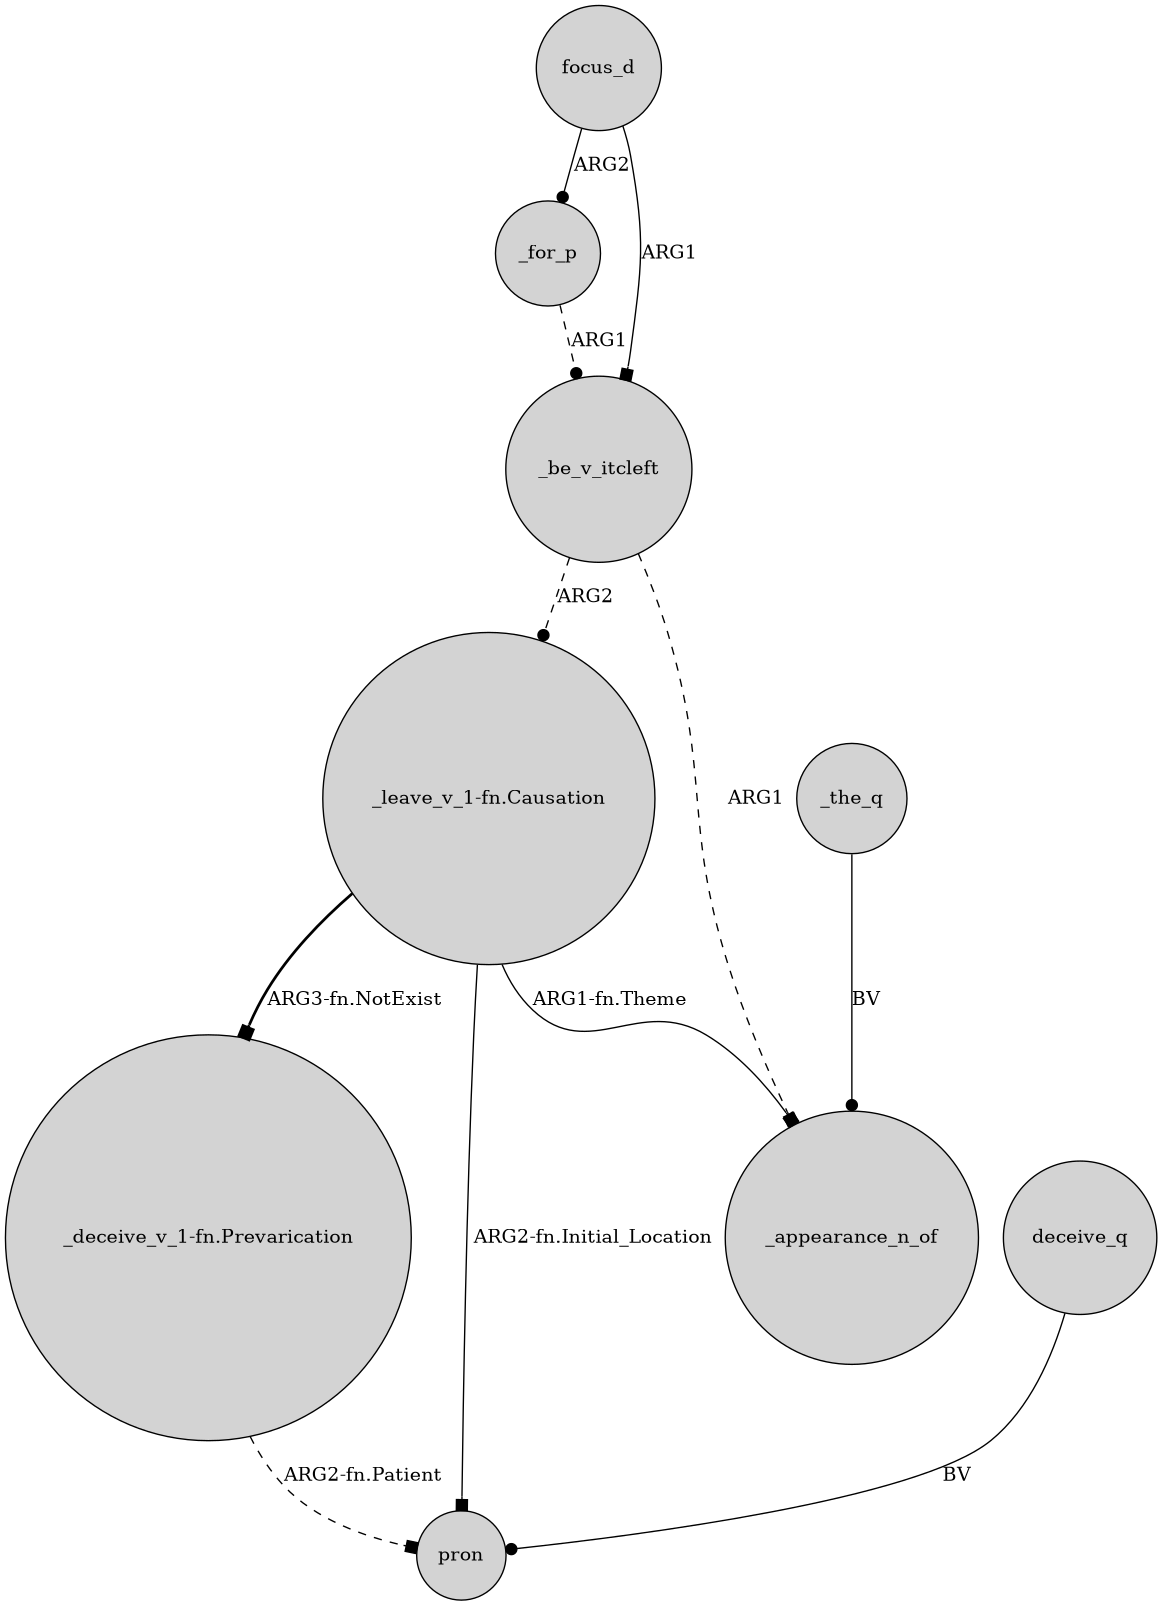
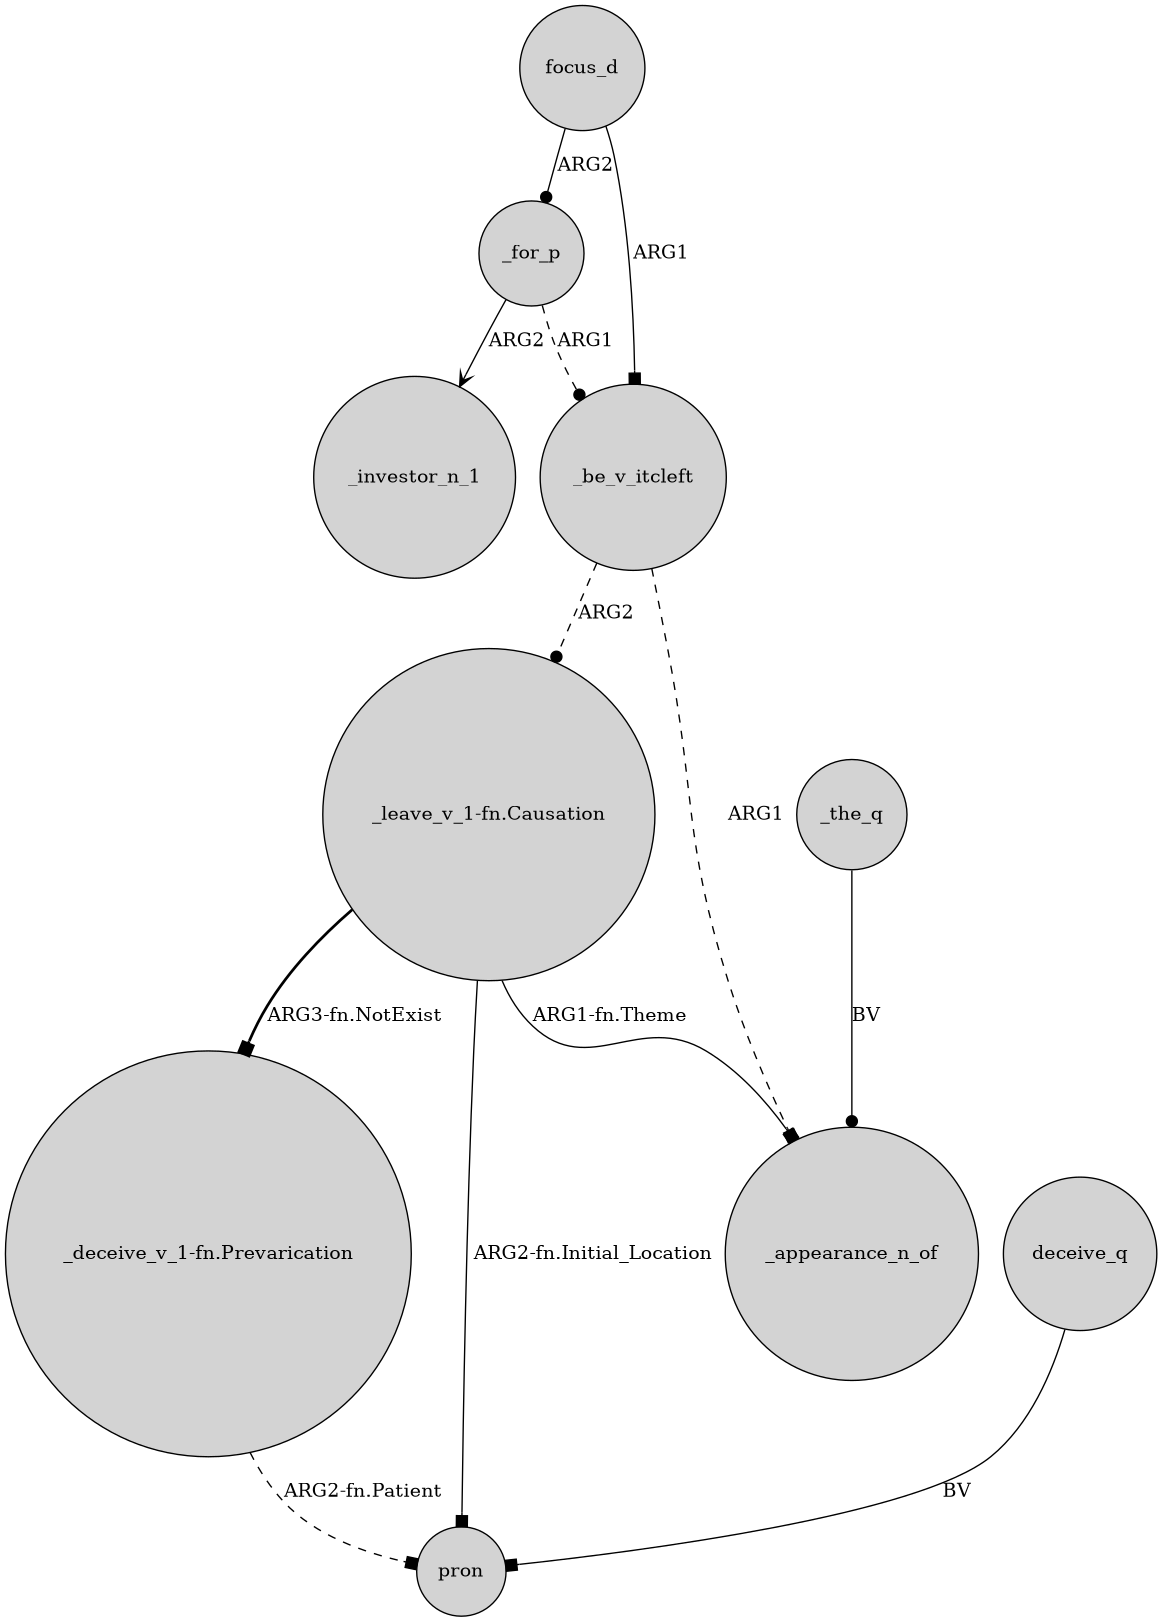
node "_investor_n_1": added
edge "deceive_q" -> "pron": arrowhead dot -> box
